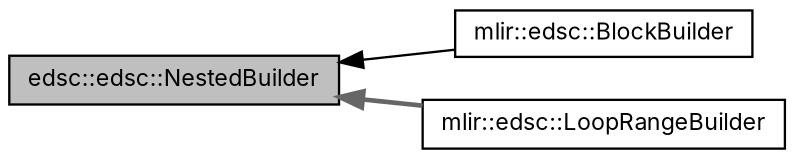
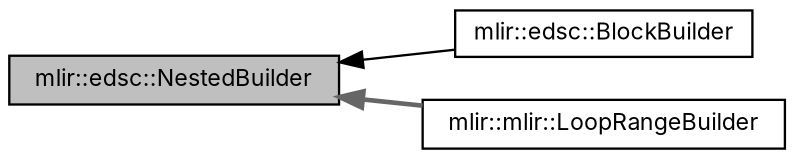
node "edsc::edsc::NestedBuilder": label "edsc::edsc::NestedBuilder" -> "mlir::edsc::NestedBuilder"
node "mlir::edsc::LoopRangeBuilder": label "mlir::edsc::LoopRangeBuilder" -> "mlir::mlir::LoopRangeBuilder"
